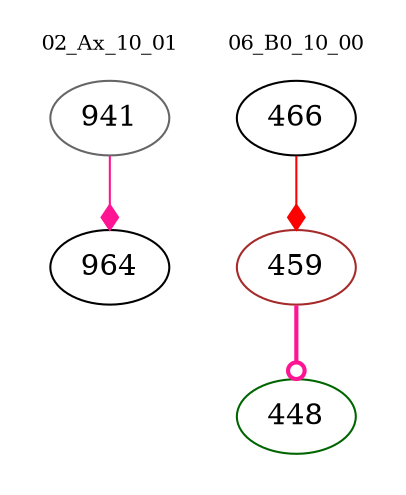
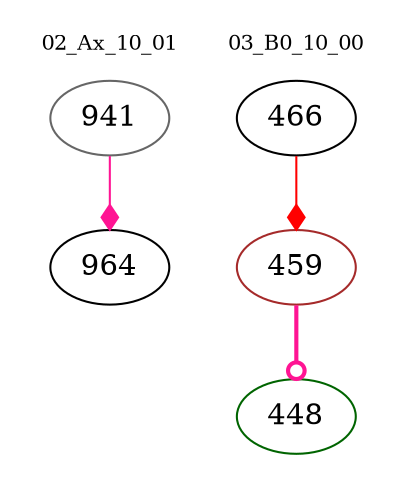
cluster "06_B0_10_00": label "06_B0_10_00" -> "03_B0_10_00"
